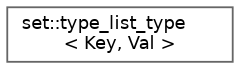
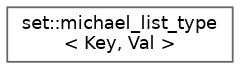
node "set::type_list_type < Key, Val >": label "set::type_list_type < Key, Val >" -> "set::michael_list_type < Key, Val >"
